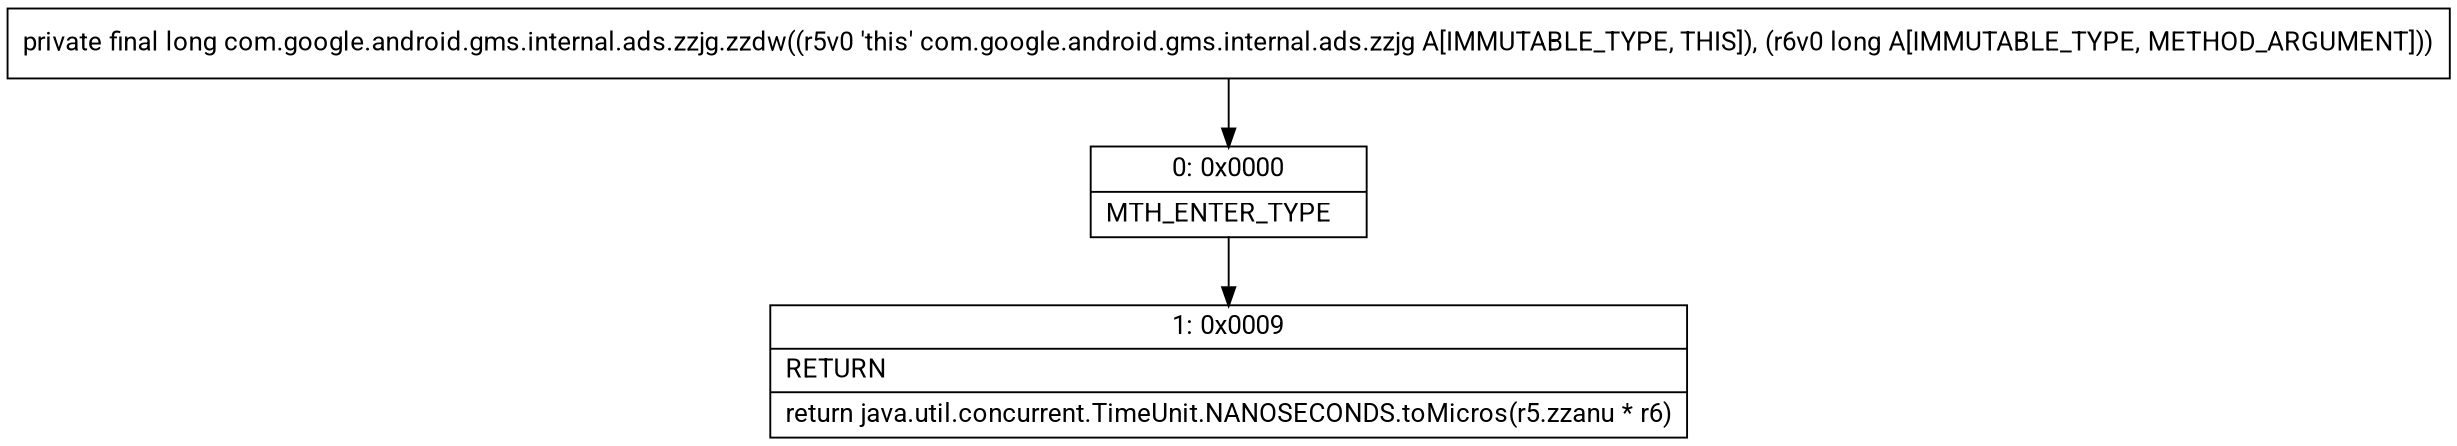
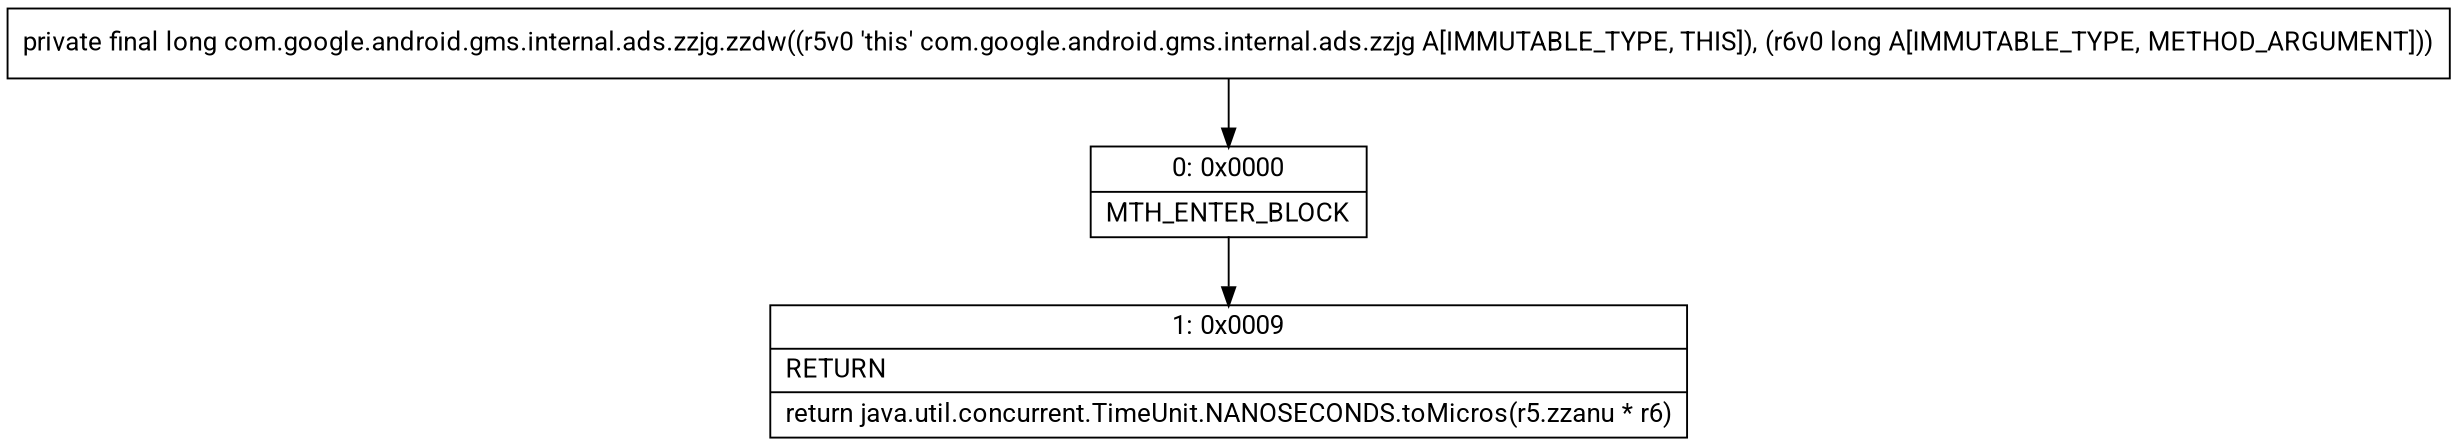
node "0: 0x0000": text "MTH_ENTER_TYPE" -> "MTH_ENTER_BLOCK"
